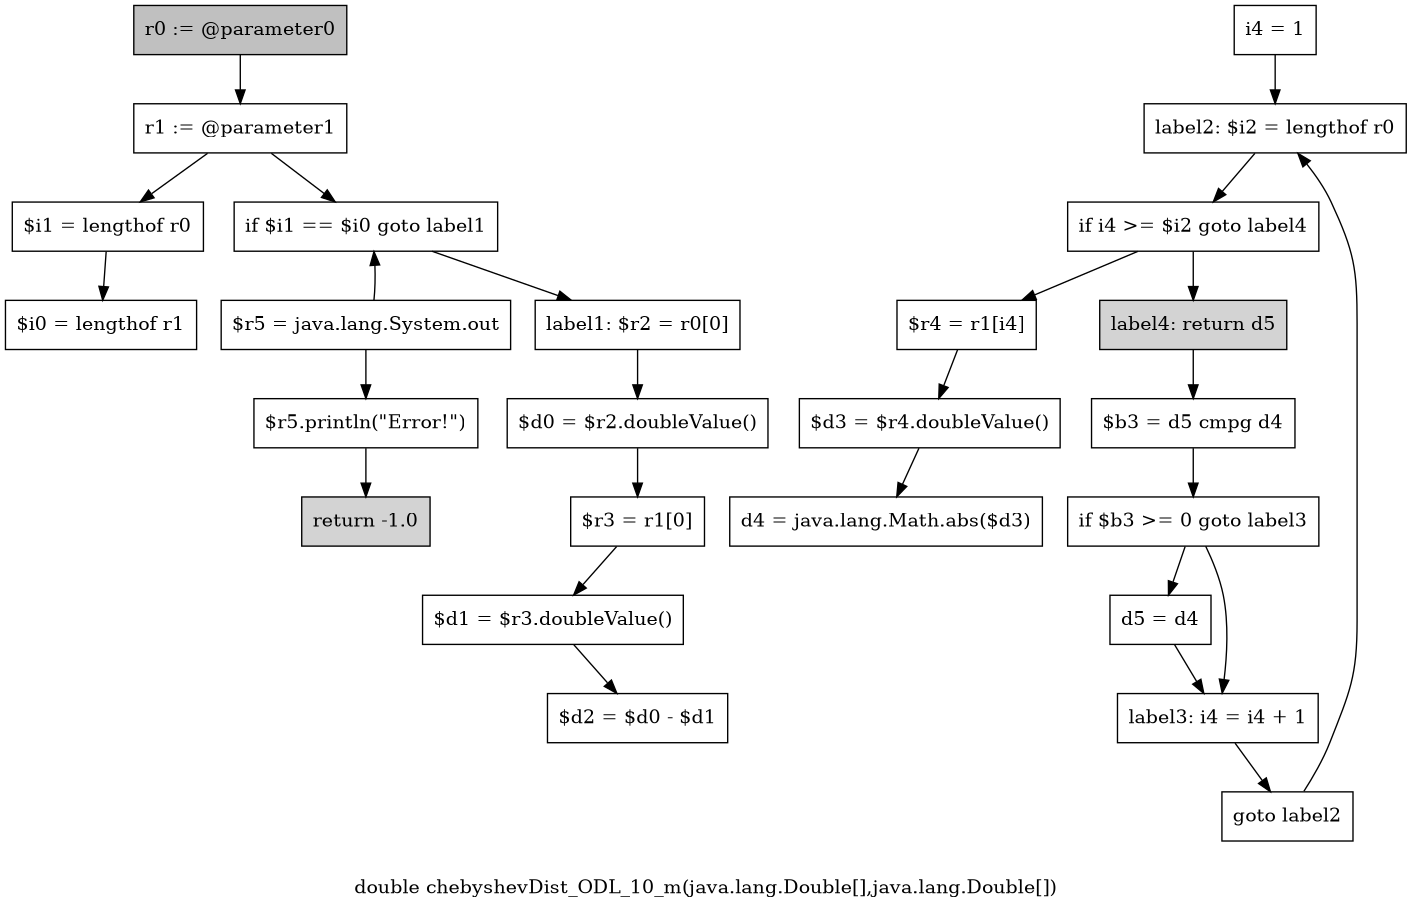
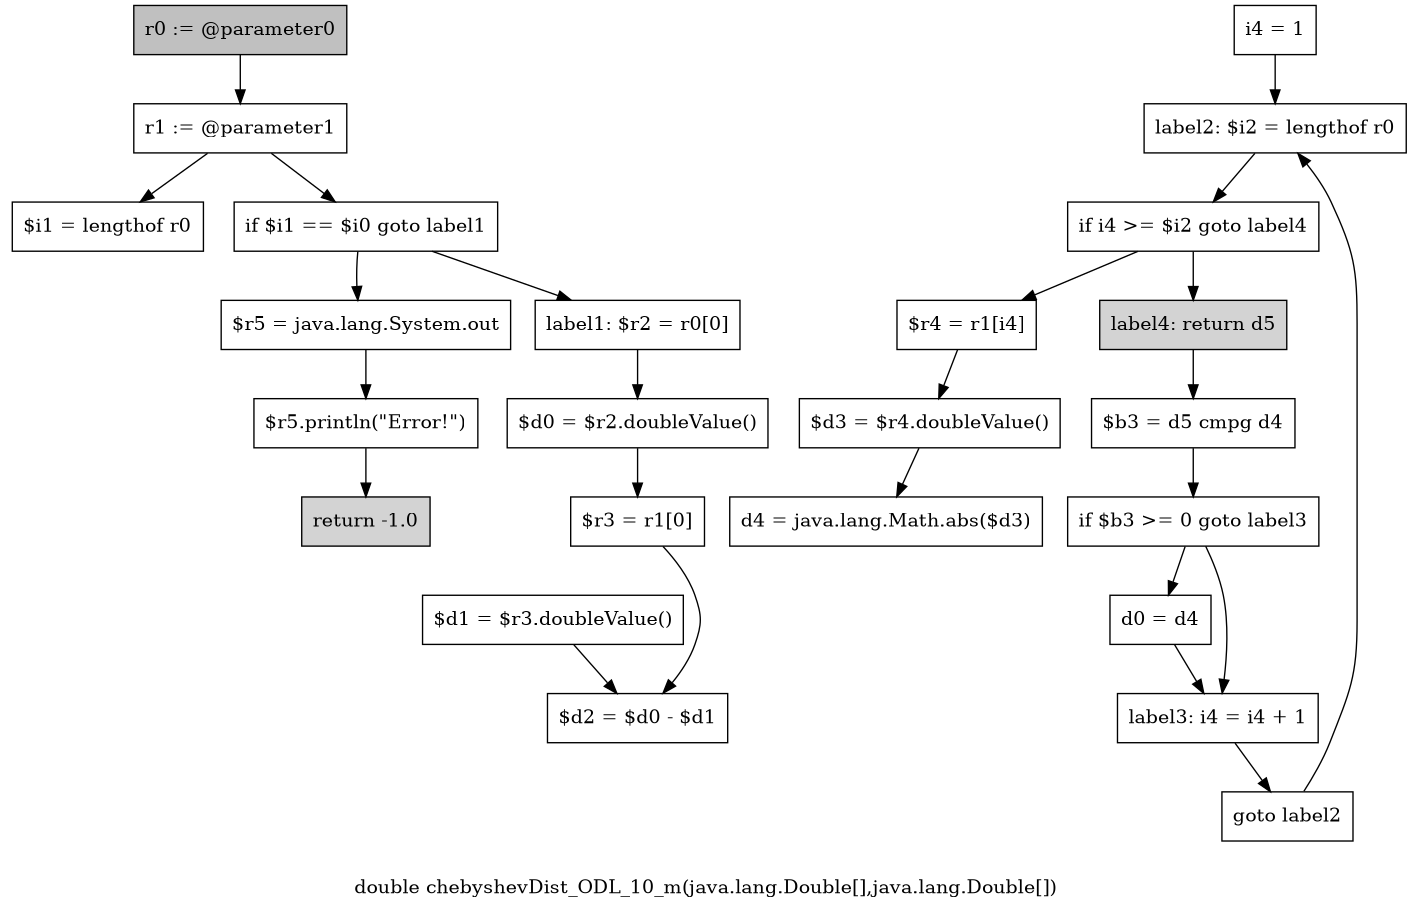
edge "$r5 = java.lang.System.out" -> "if $i1 == $i0 goto label1": reversed
node "$i0 = lengthof r1": removed
edge "$r3 = r1[0]" -> "$d1 = $r3.doubleValue()": now "$r3 = r1[0]" -> "$d2 = $d0 - $d1"
node "d5 = d4": label "d5 = d4" -> "d0 = d4"
